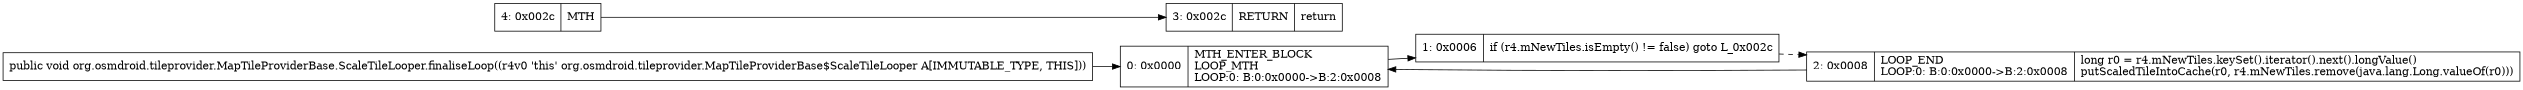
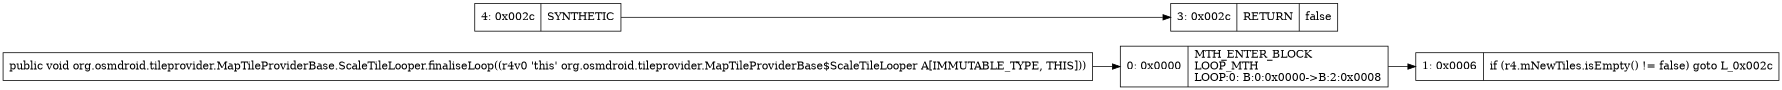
node "4: 0x002c": text "MTH" -> "SYNTHETIC"
node "3: 0x002c": text "return" -> "false"
node "2: 0x0008": removed
